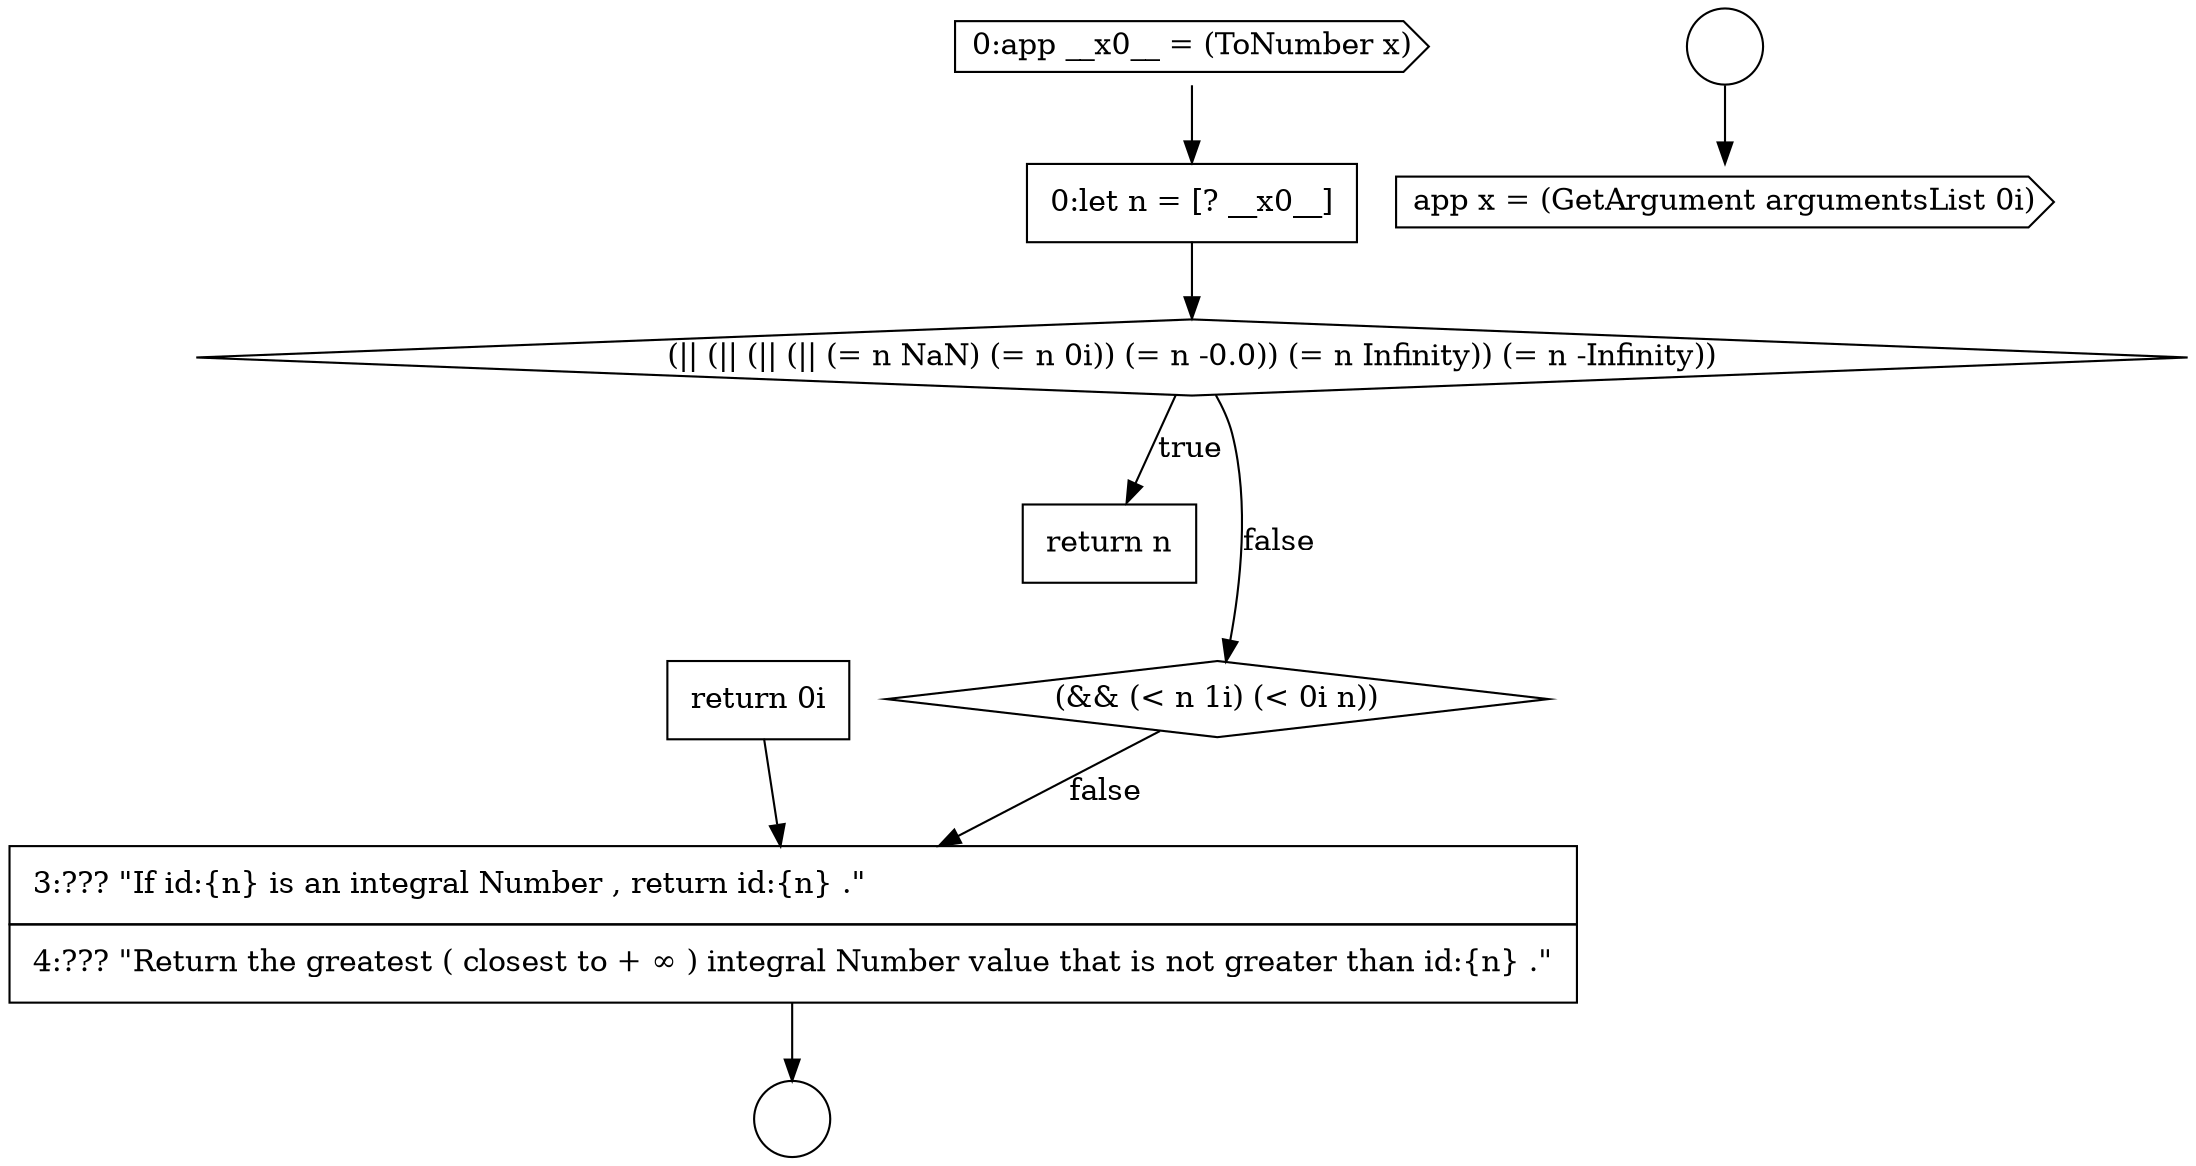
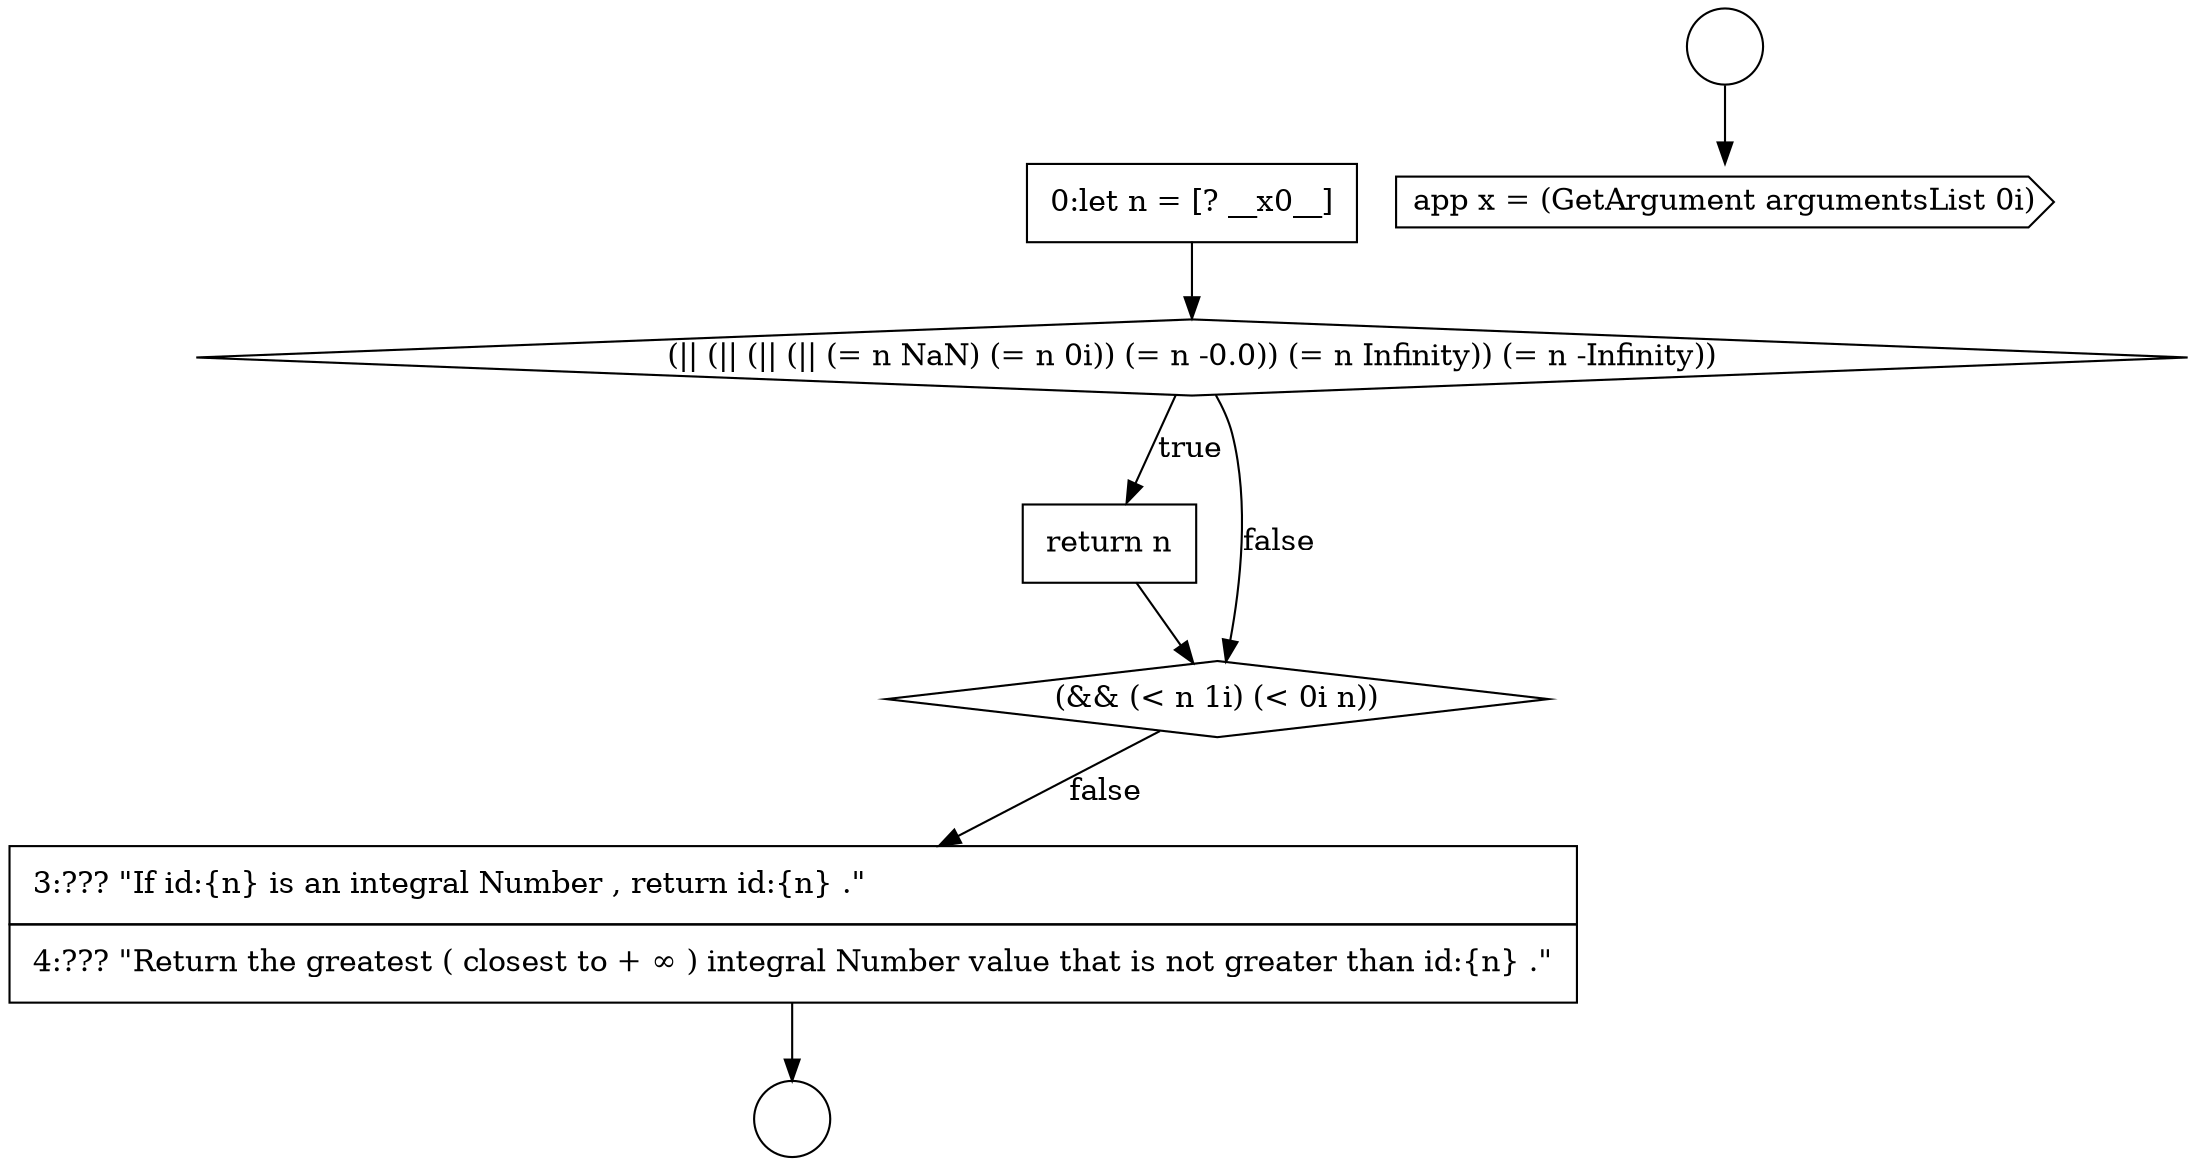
node "0:app __x0__ = (ToNumber x)": removed
edge "return n" -> "(&& (< n 1i) (< 0i n))": added
node "return 0i": removed
